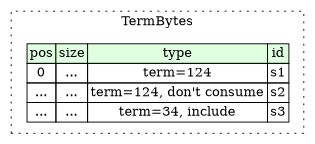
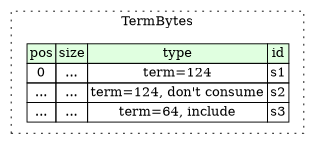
node "pos": text "term=34, include" -> "term=64, include"
